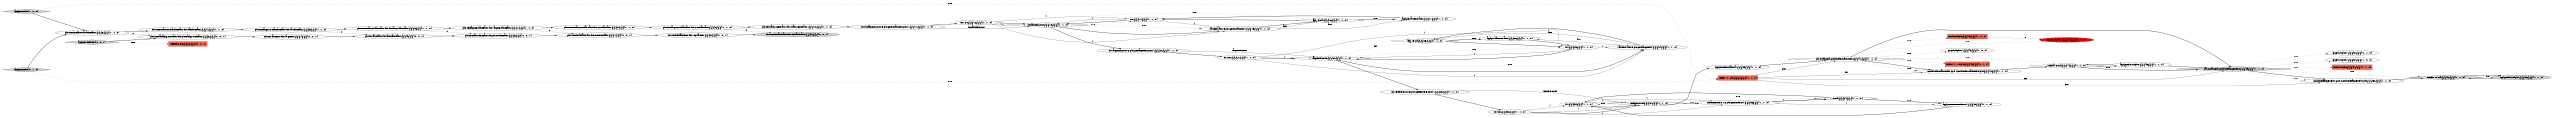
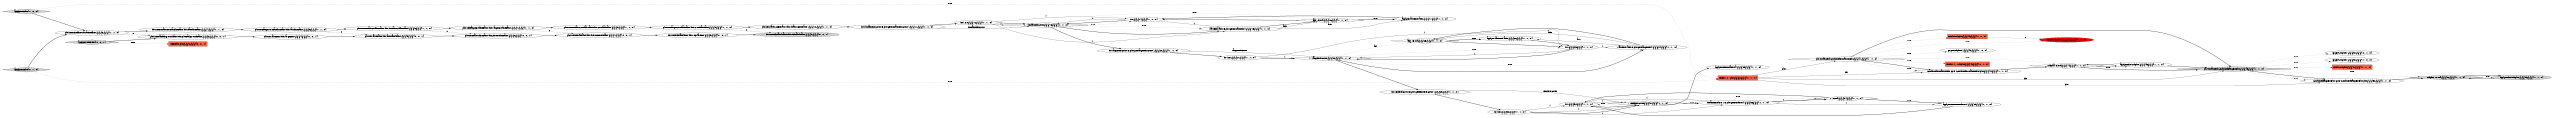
edge "applyToXYAnnotation(a)@@@39@@@['1', '1', '0']" -> "plot instanceof CombinedDomainXYPlot@@@41@@@['1', '1', '0']": removed
edge "int i = 0@@@21@@@['1', '1', '0']" -> "ValueAxis axis = plot.getRangeAxis(i)@@@24@@@['1', '1', '0']": removed, label "i"
